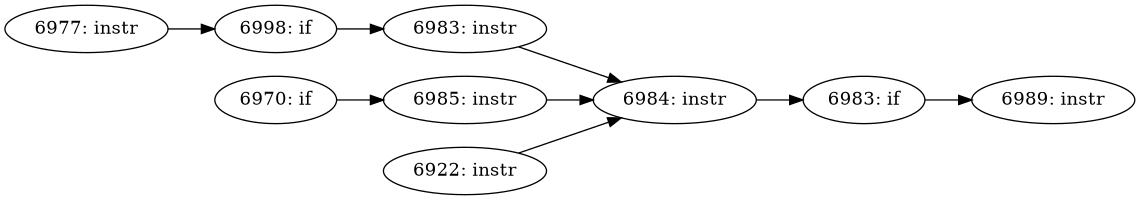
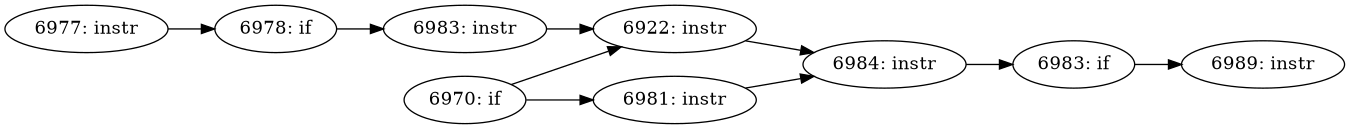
node "6998: if": label "6998: if" -> "6978: if"
edge "6983: instr" -> "6984: instr": now "6983: instr" -> "6922: instr"
edge "6970: if" -> "6922: instr": added
node "6985: instr": label "6985: instr" -> "6981: instr"
